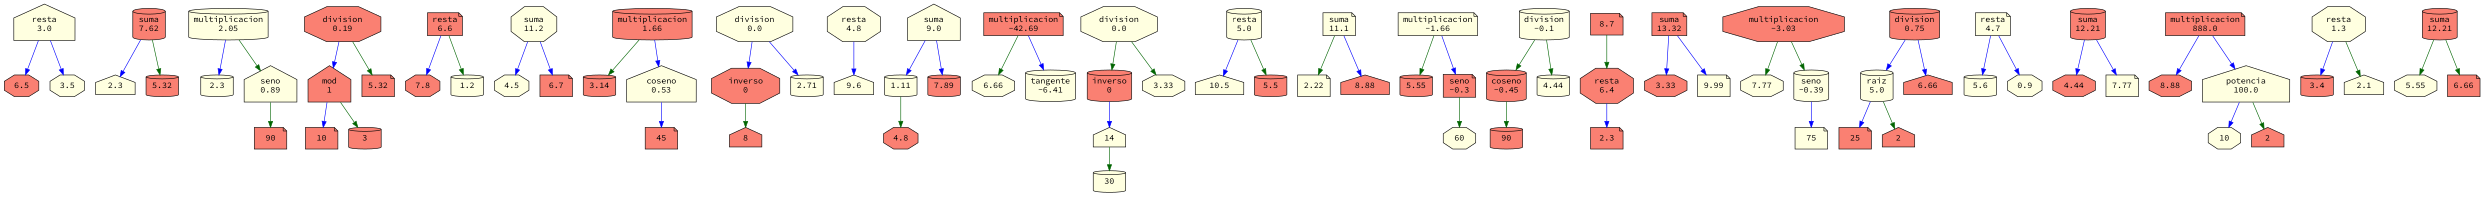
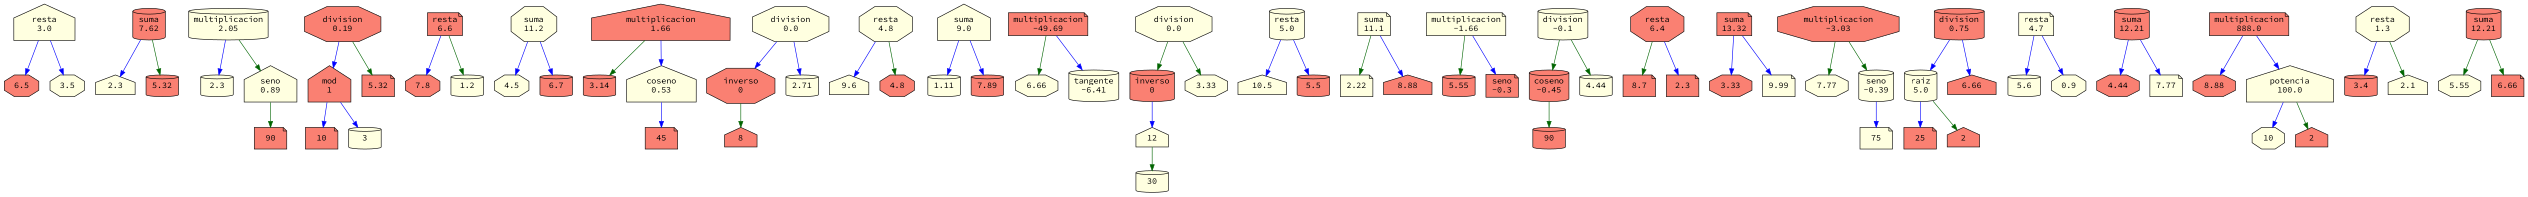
node "multiplicacion 1.66": shape cylinder -> house
node "multiplicacion -42.69": label "multiplicacion -42.69" -> "multiplicacion -49.69"
edge "8.7" -> "resta 6.4": reversed
edge "resta 5.0" -> "5.5": color darkgreen -> blue
node "6.7": shape note -> cylinder
edge "1.11" -> "4.8": now "resta 4.8" -> "4.8"
edge "mod 1" -> "3": color darkgreen -> blue
node "3": fillcolor salmon -> lightyellow
node "14": label "14" -> "12"
node "60": removed
